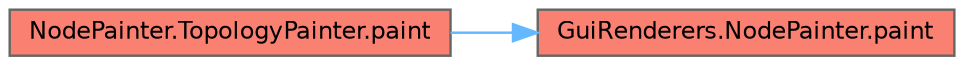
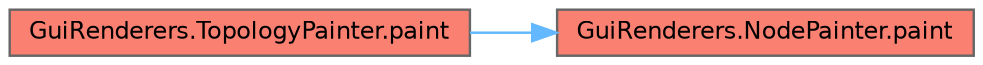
node "NodePainter.TopologyPainter.paint": label "NodePainter.TopologyPainter.paint" -> "GuiRenderers.TopologyPainter.paint"
